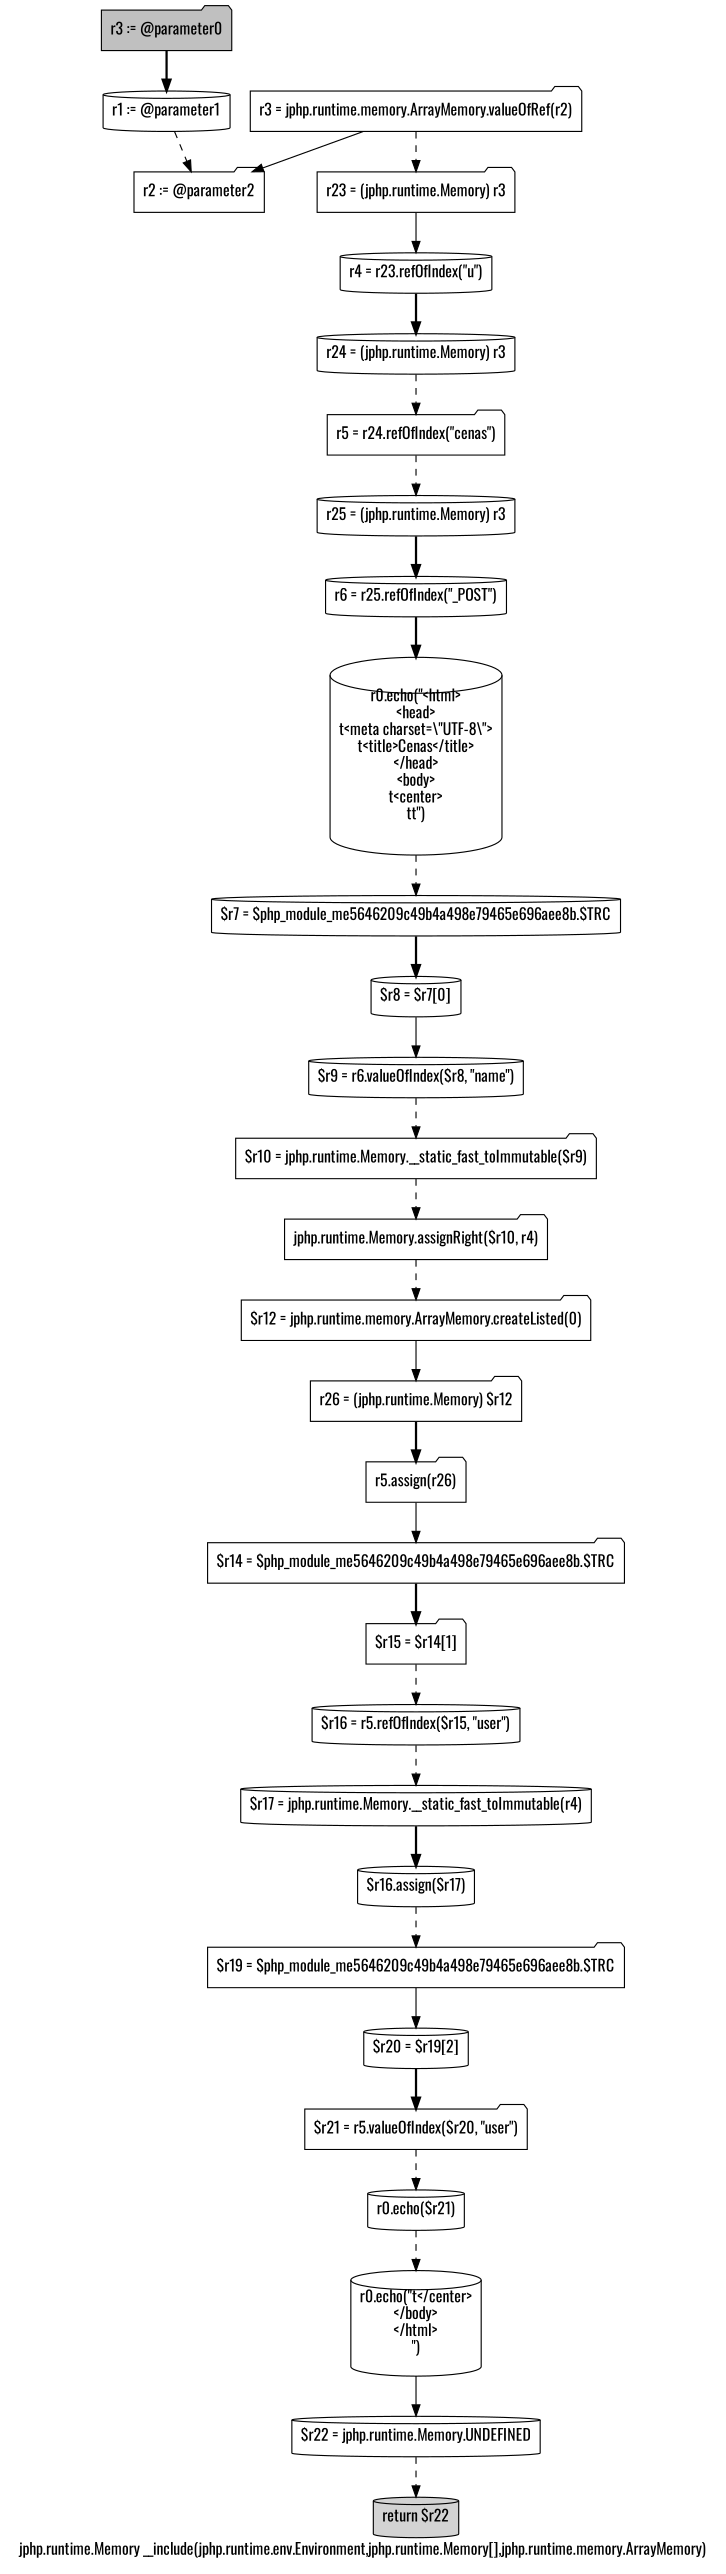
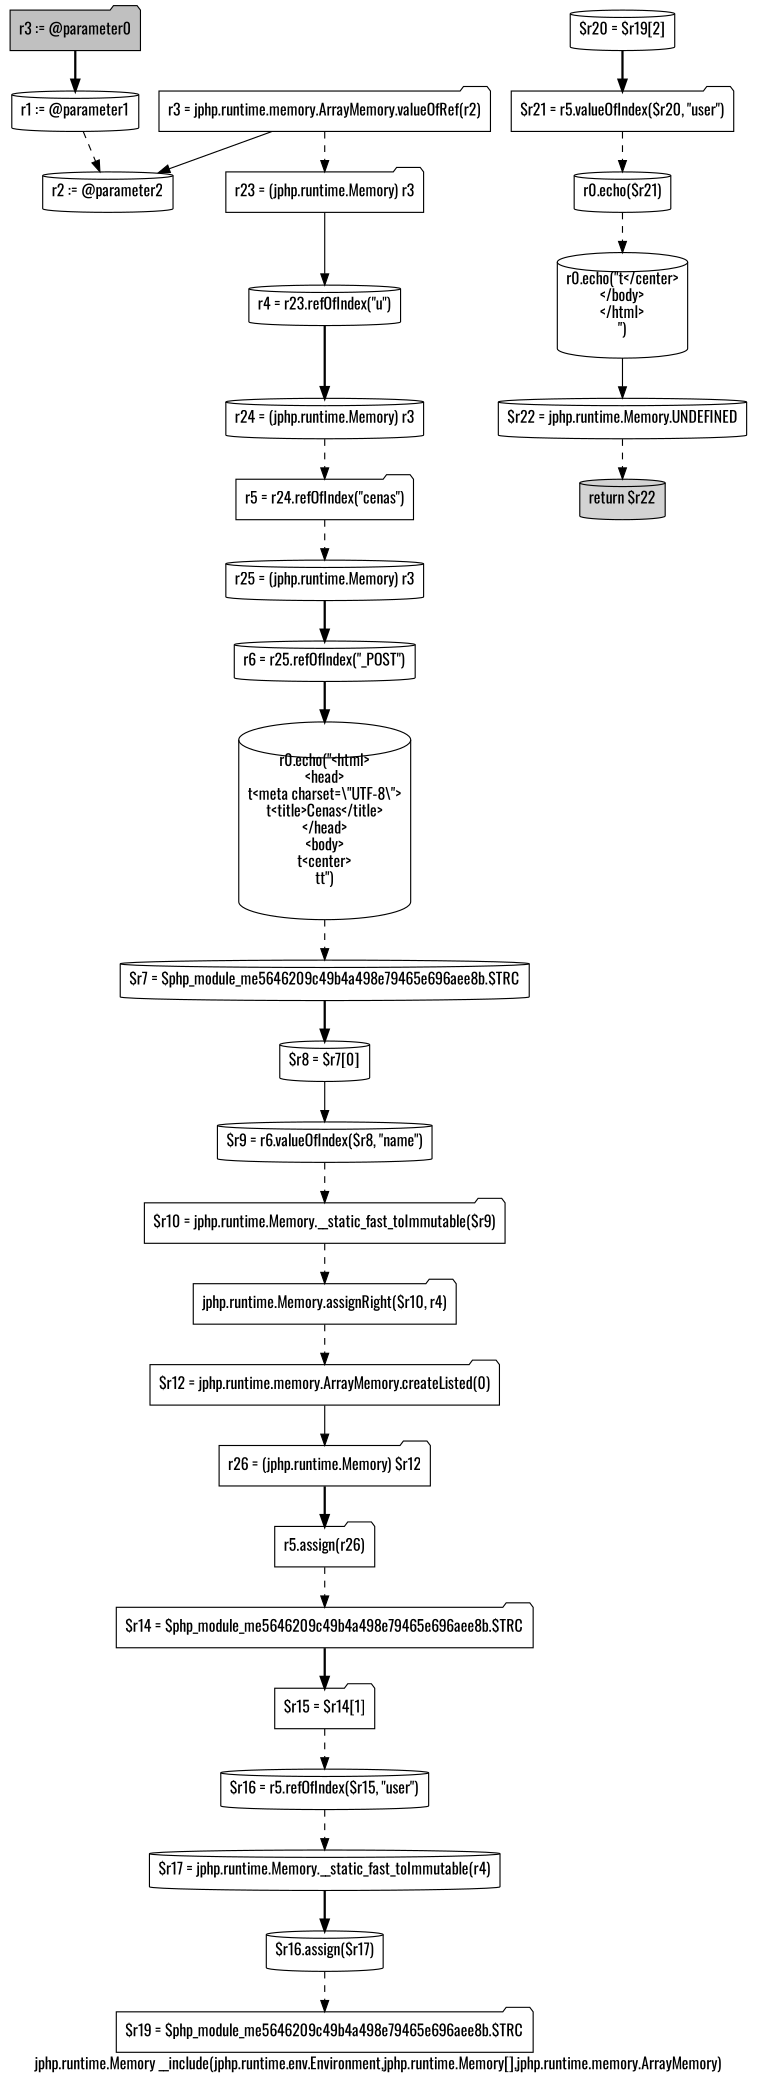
node "r2 := @parameter2": shape folder -> cylinder
edge "r5.assign(r26)" -> "$r14 = $php_module_me5646209c49b4a498e79465e696aee8b.$TRC": style solid -> dashed
edge "$r19 = $php_module_me5646209c49b4a498e79465e696aee8b.$TRC" -> "$r20 = $r19[2]": removed
